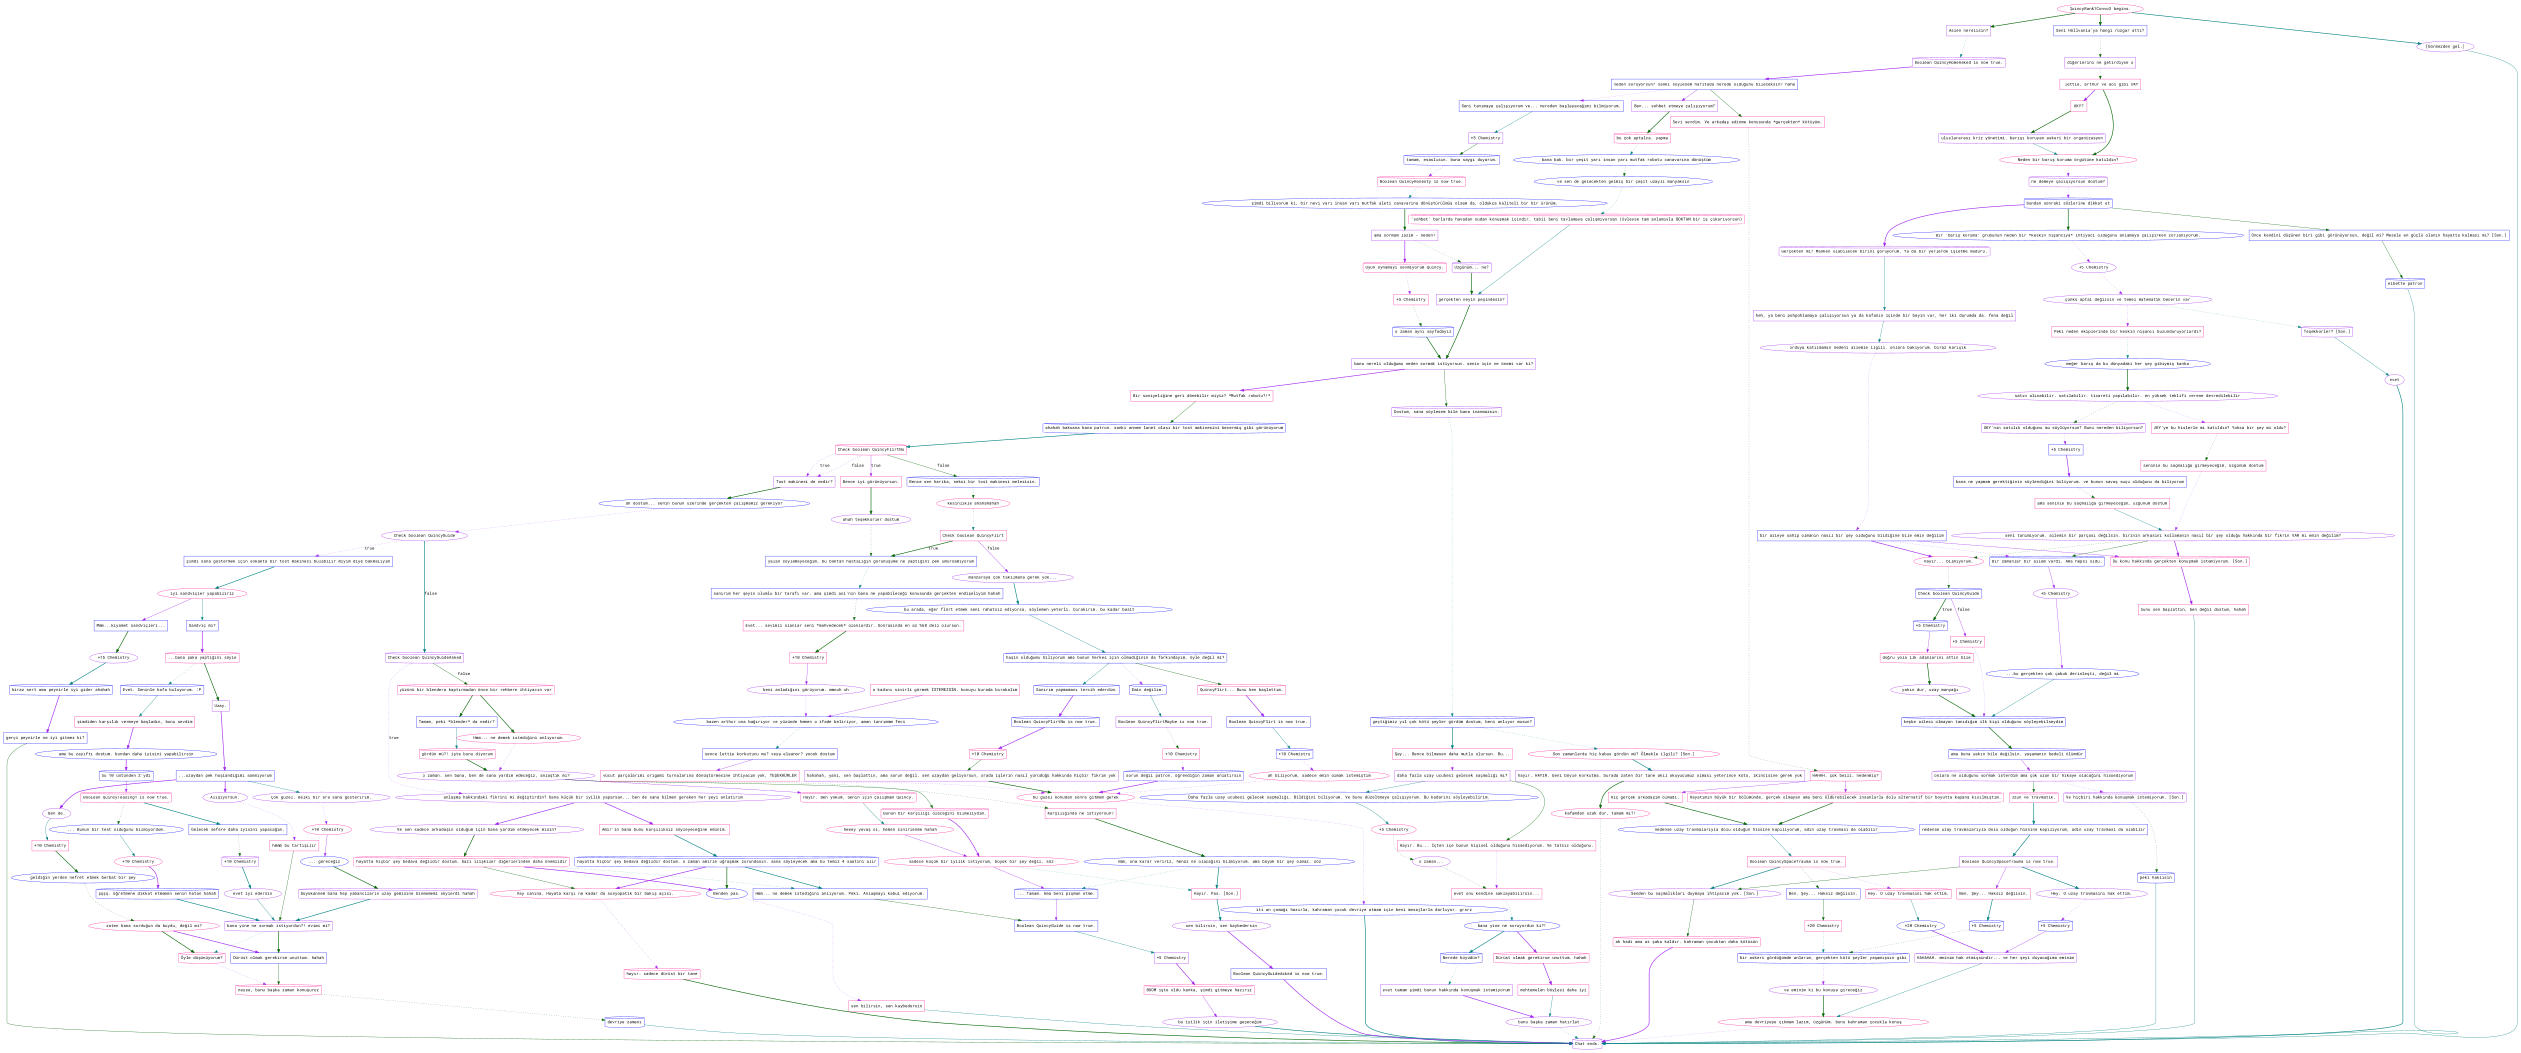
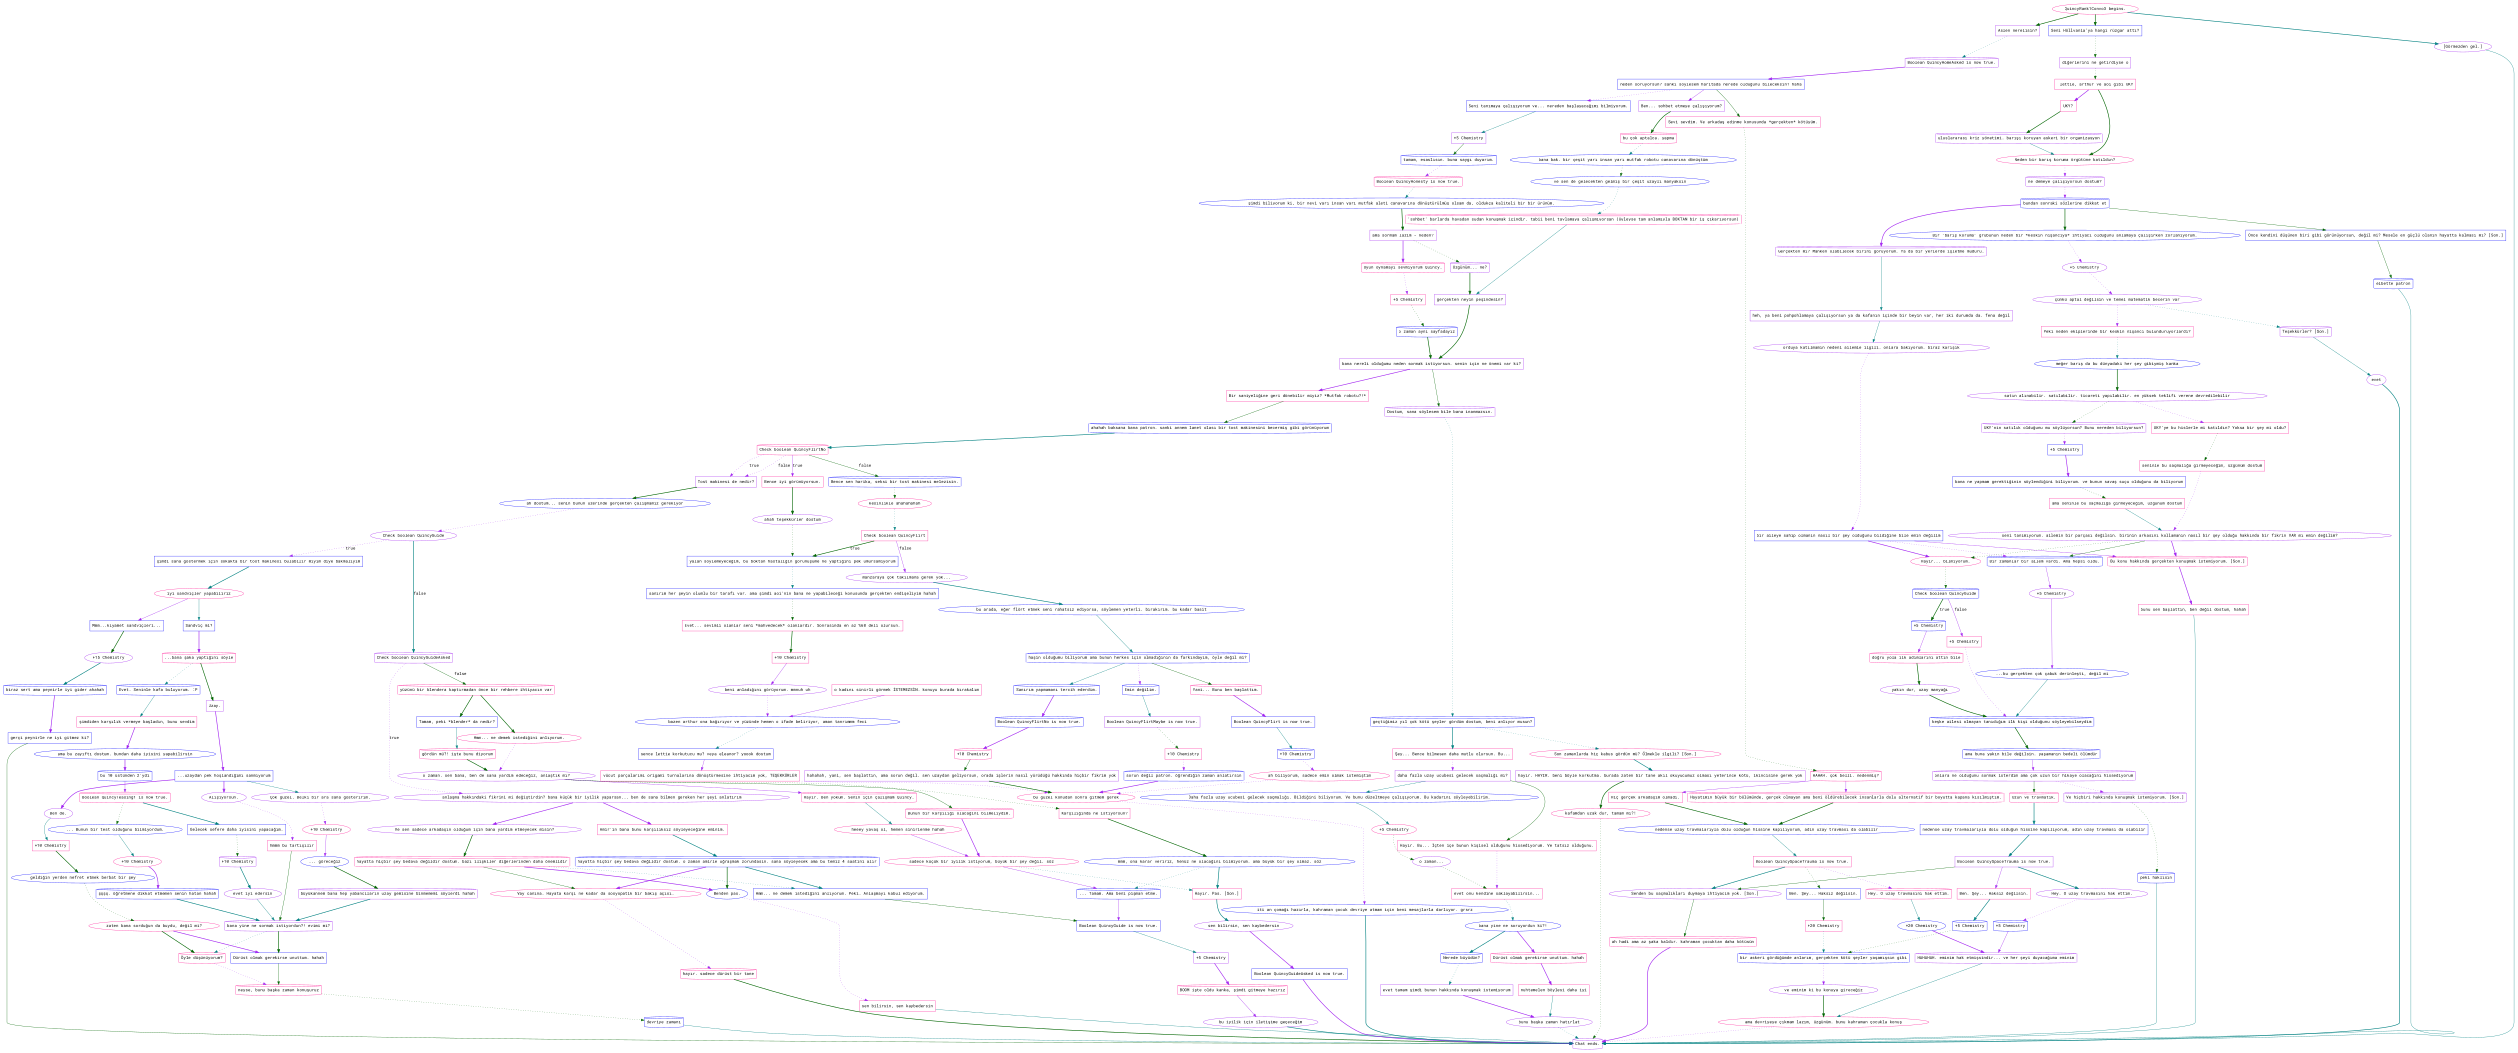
node "QuincyFlirt... Bunu ben başlattım.": label "QuincyFlirt... Bunu ben başlattım." -> "Yani... Bunu ben başlattım."
